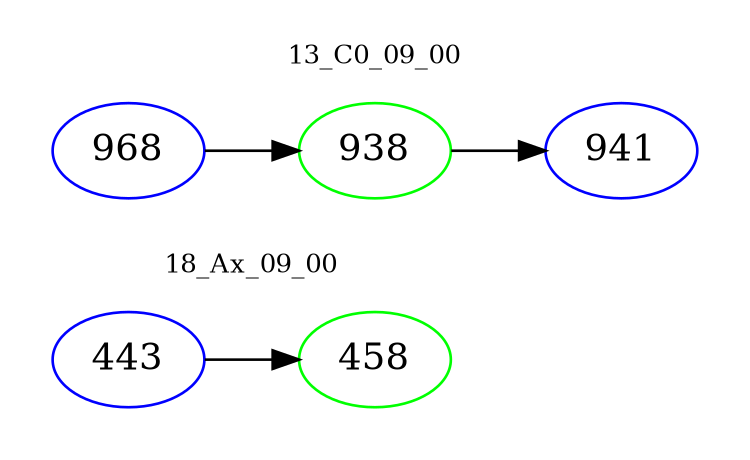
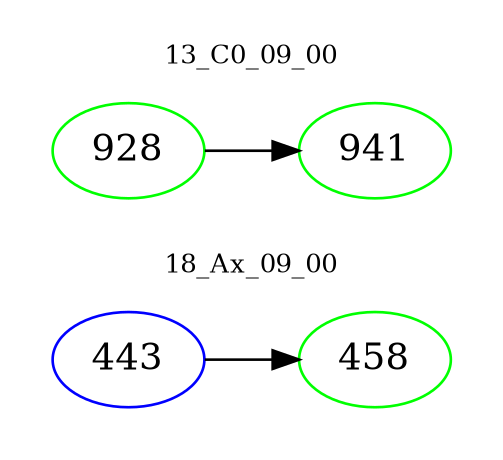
node "968": removed
node "938": label "938" -> "928"
node "941": color blue -> green
